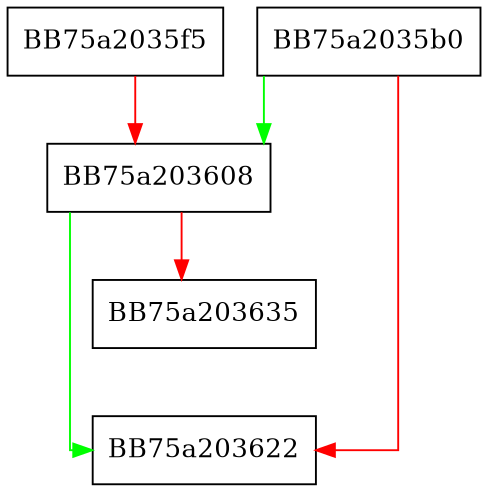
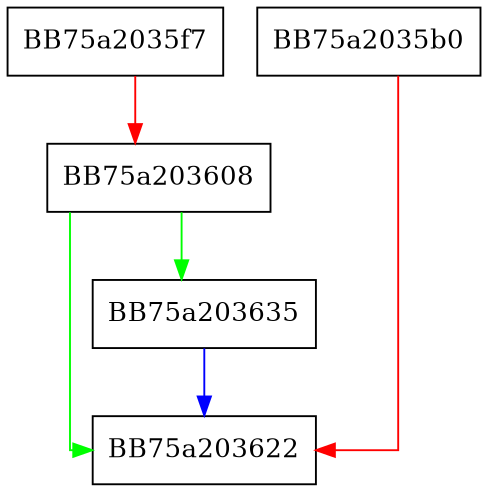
node "BB75a2035f5": label "BB75a2035f5" -> "BB75a2035f7"
edge "BB75a2035b0" -> "BB75a203608": removed
edge "BB75a203608" -> "BB75a203635": color red -> green
edge "BB75a203635" -> "BB75a203622": added
